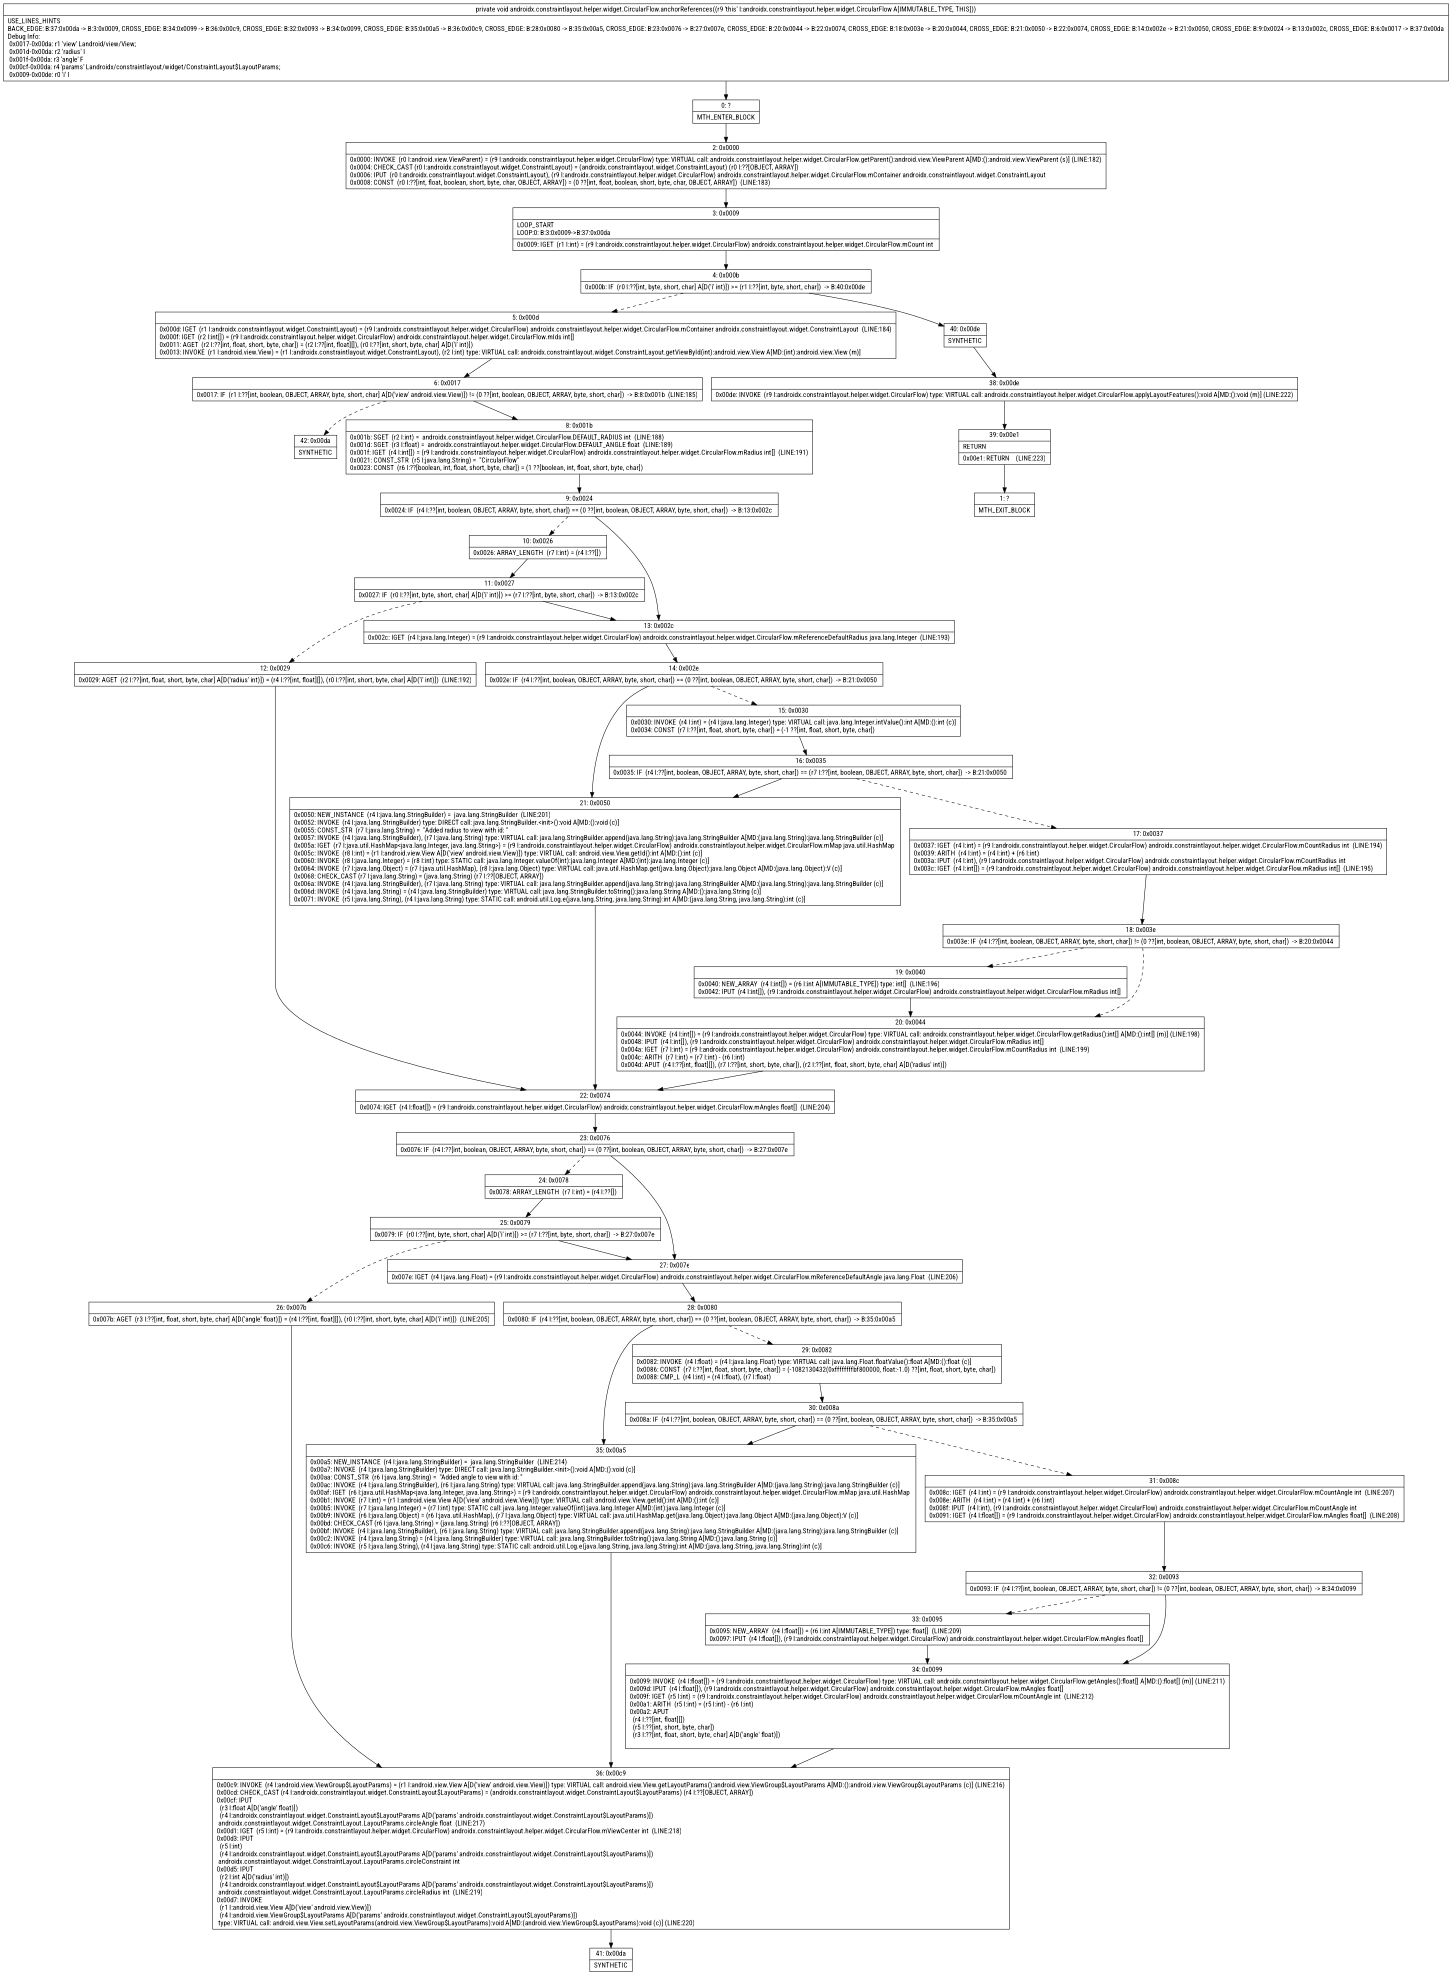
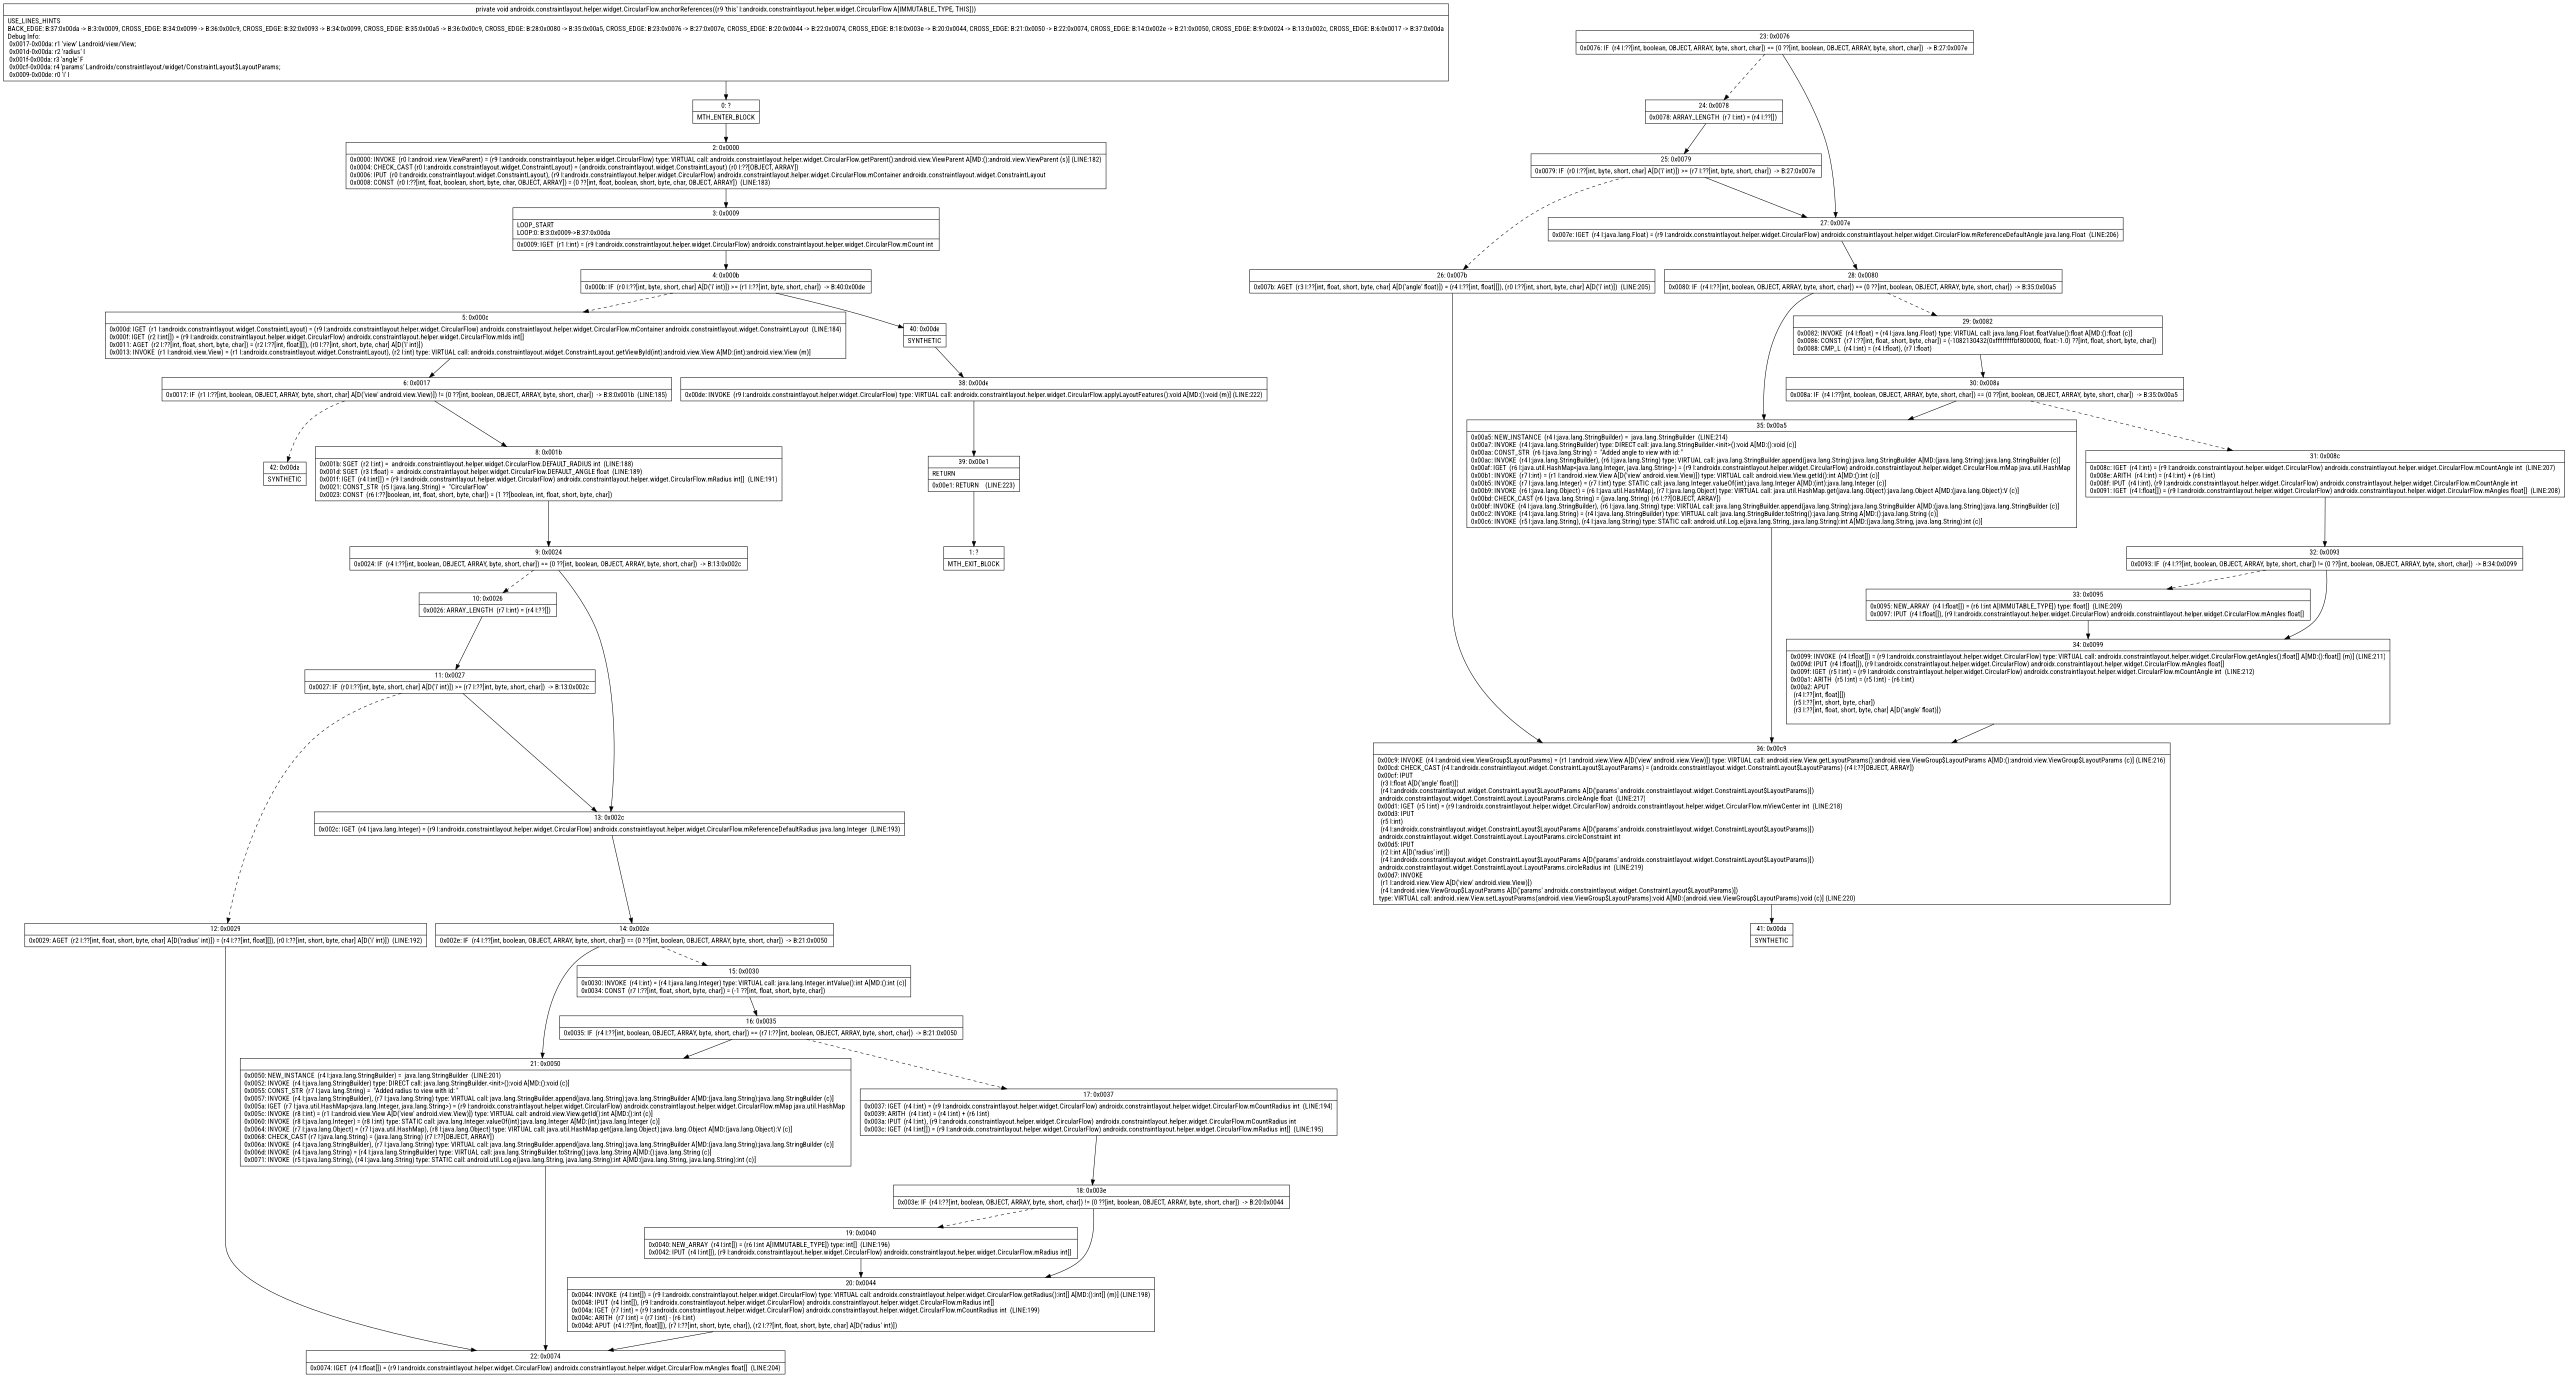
edge "18: 0x003e" -> "20: 0x0044": style dashed -> solid
edge "22: 0x0074" -> "23: 0x0076": removed
